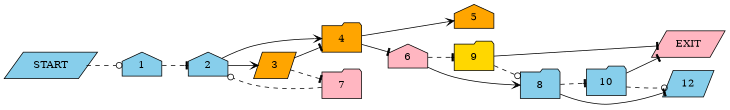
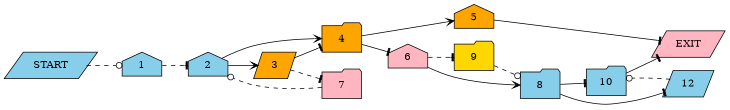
edge "9" -> "EXIT": now "5" -> "EXIT"
edge "8" -> "10": style dashed -> solid
edge "10" -> "12": reversed
